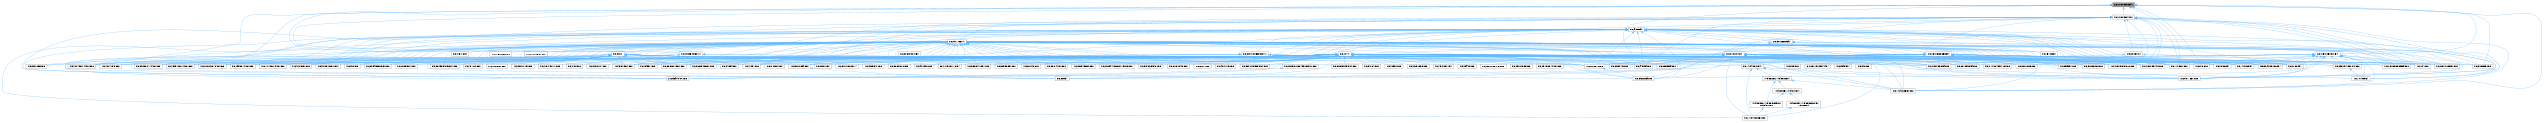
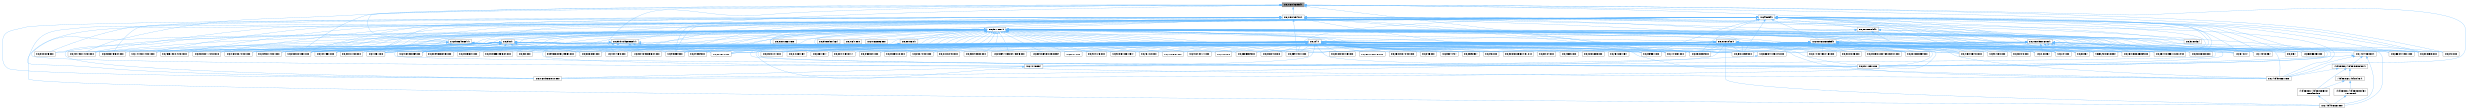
edge "src/filedef.h" -> "src/memberlist.h": now "src/pagedef.cpp" -> "src/memberlist.h"
edge "src/membergroup.cpp" -> "src/util.h": now "src/membergroup.cpp" -> "src/xmlcode.l"
node "src/rtfgen.cpp": label "src/rtfgen.cpp" -> "dotfilepatcher/rtfgen.cpp"
node "commentcnv/pre.l": label "commentcnv/pre.l" -> "src/pre.l"
node "src/eclipsehelp.cpp": label "src/eclipsehelp.cpp" -> "src/eclipsehelp.classdef"
node "src/dotclassgraph.cpp": label "src/dotclassgraph.cpp" -> "src/dotclassgraph.layout"
node "src/reflist.cpp": label "src/reflist.cpp" -> "src/doctokenizer.cpp"
node "src/template.cpp": removed
node "pyscanner/declinfo.l": label "pyscanner/declinfo.l" -> "src/declinfo.l"
node "src/sqlcode.l": label "src/sqlcode.l" -> "src/layout.l"
node "src/perlmodgen.cpp": label "src/perlmodgen.cpp" -> "src/perlmodgen.outputlist"
edge "src/code.l" -> "src/groupdef.cpp": now "src/code.l" -> "src/membername.h"
edge "src/classdef.cpp" -> "src/context.cpp": now "src/classdef.cpp" -> "src/namespacedef.h"
edge "src/definition.cpp" -> "src/dotgroupcollaboration.cpp": now "src/definition.cpp" -> "src/outputlist.h"
node "vhdlparser/VhdlParser.h": label "vhdlparser/VhdlParser.h" -> "vhdlparser/VhdlParserToken.h"
